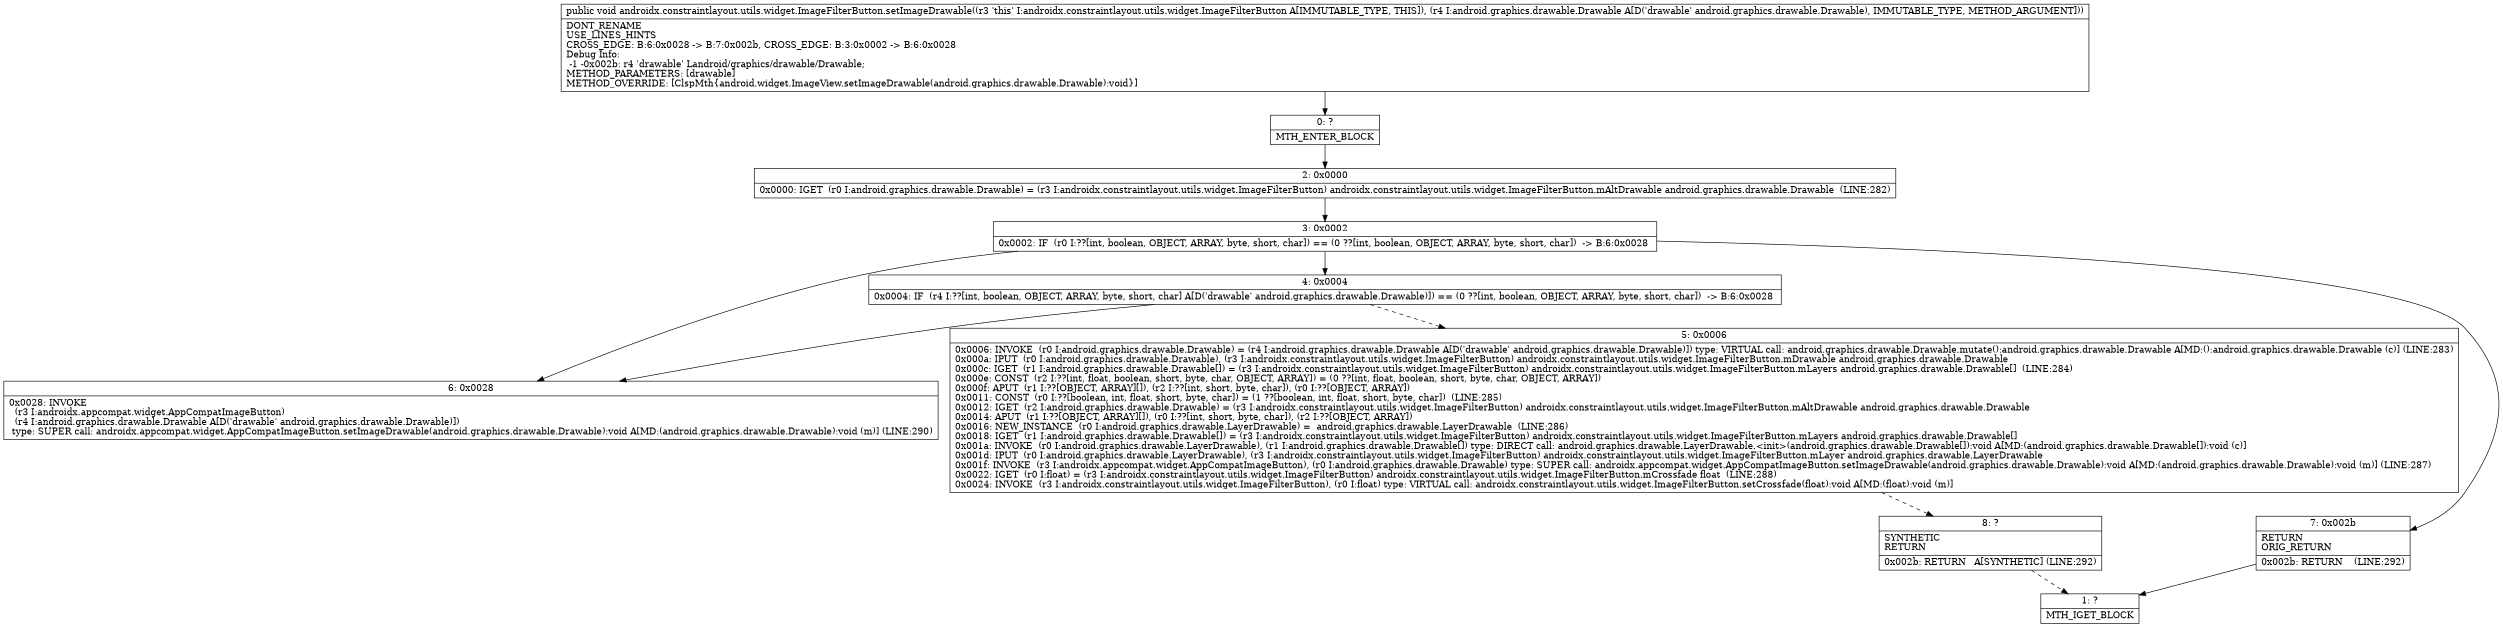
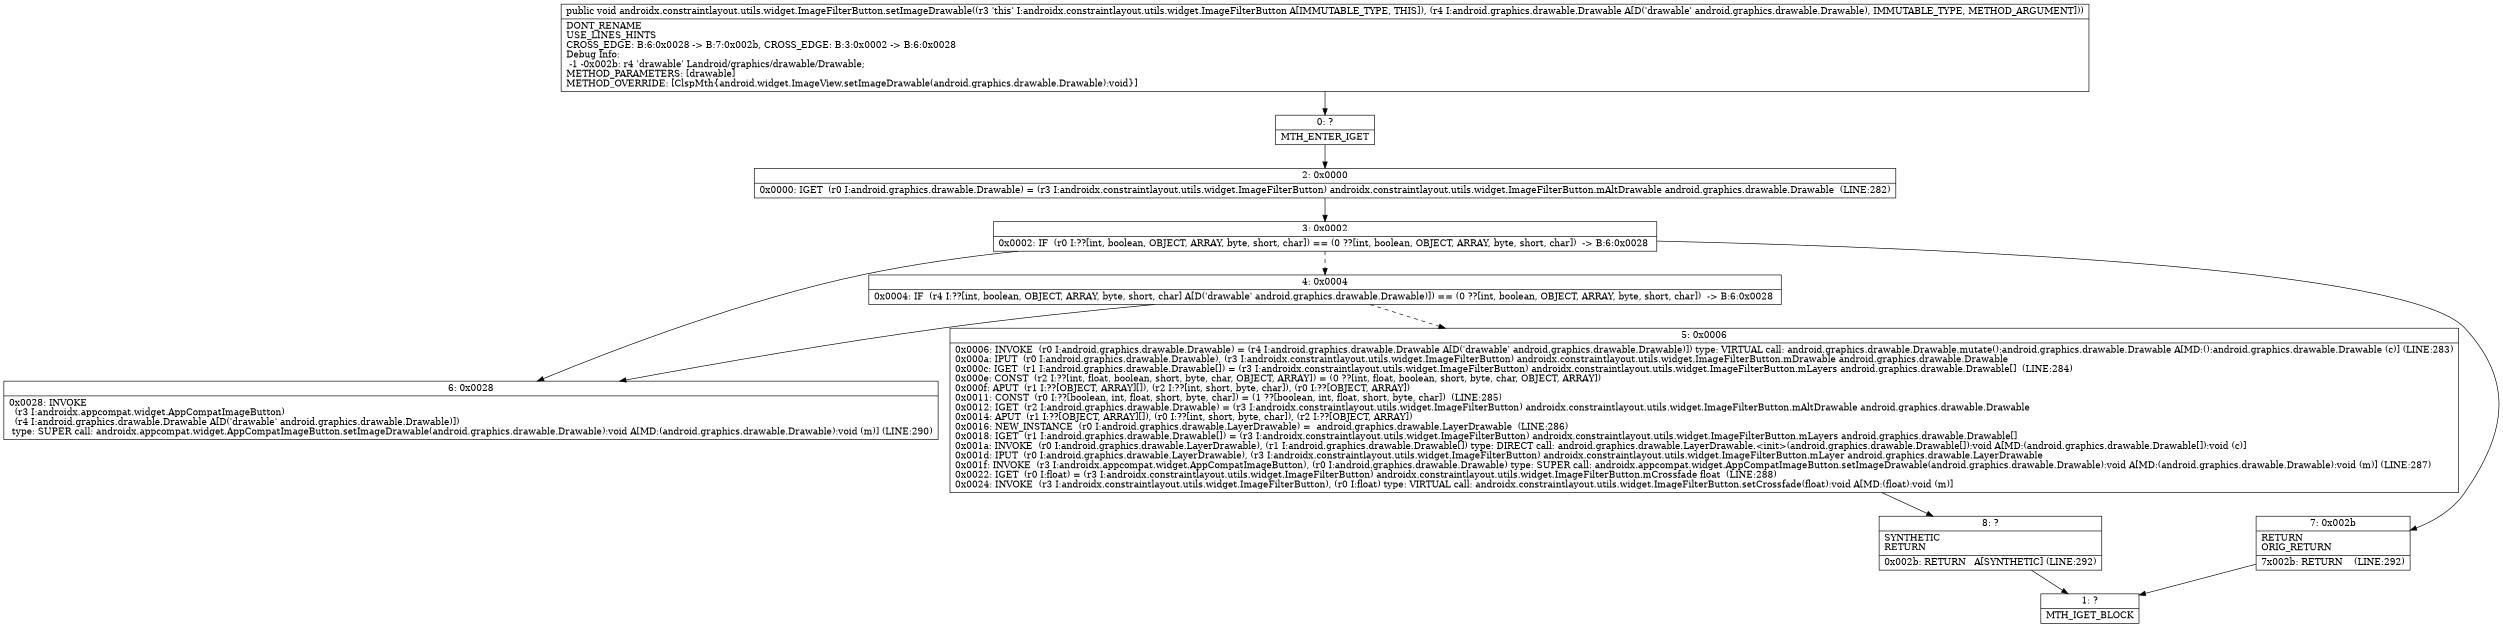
node "0: ?": text "MTH_ENTER_BLOCK" -> "MTH_ENTER_IGET"
edge "3: 0x0002" -> "4: 0x0004": style solid -> dashed
edge "5: 0x0006" -> "8: ?": style dashed -> solid
node "7: 0x002b": text "0x002b: RETURN    (LINE:292)" -> "7x002b: RETURN    (LINE:292)"
edge "8: ?" -> "1: ?": style dashed -> solid
